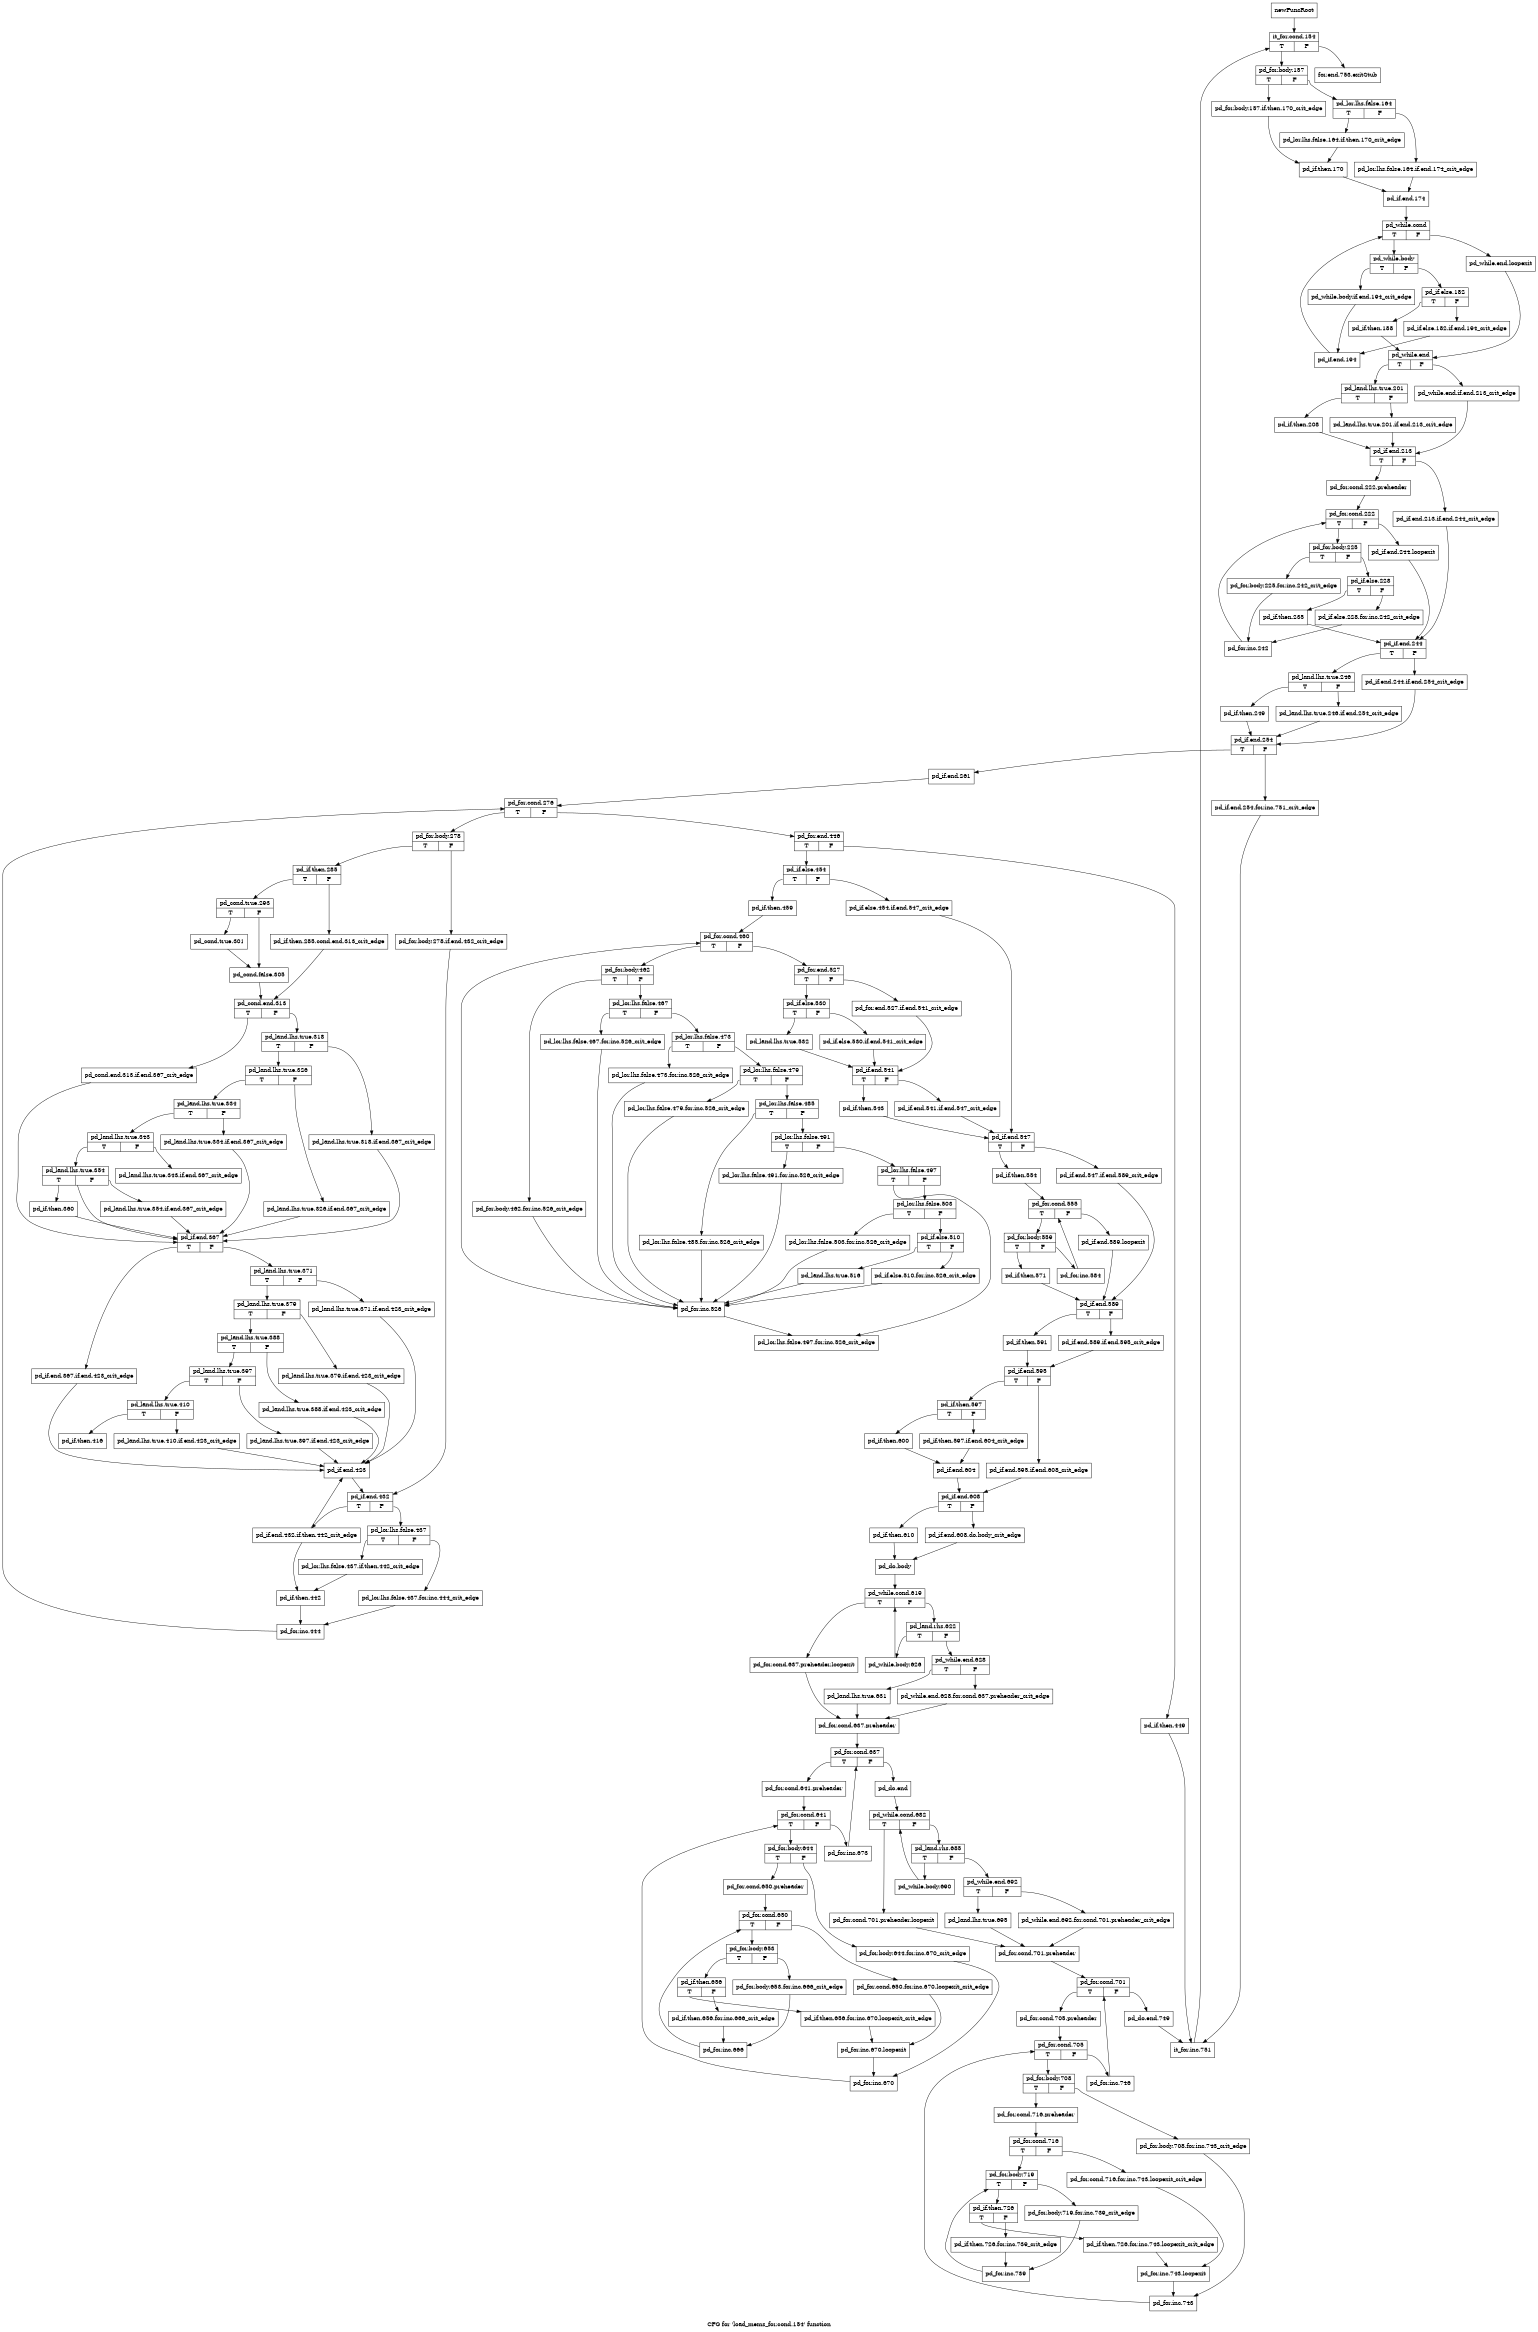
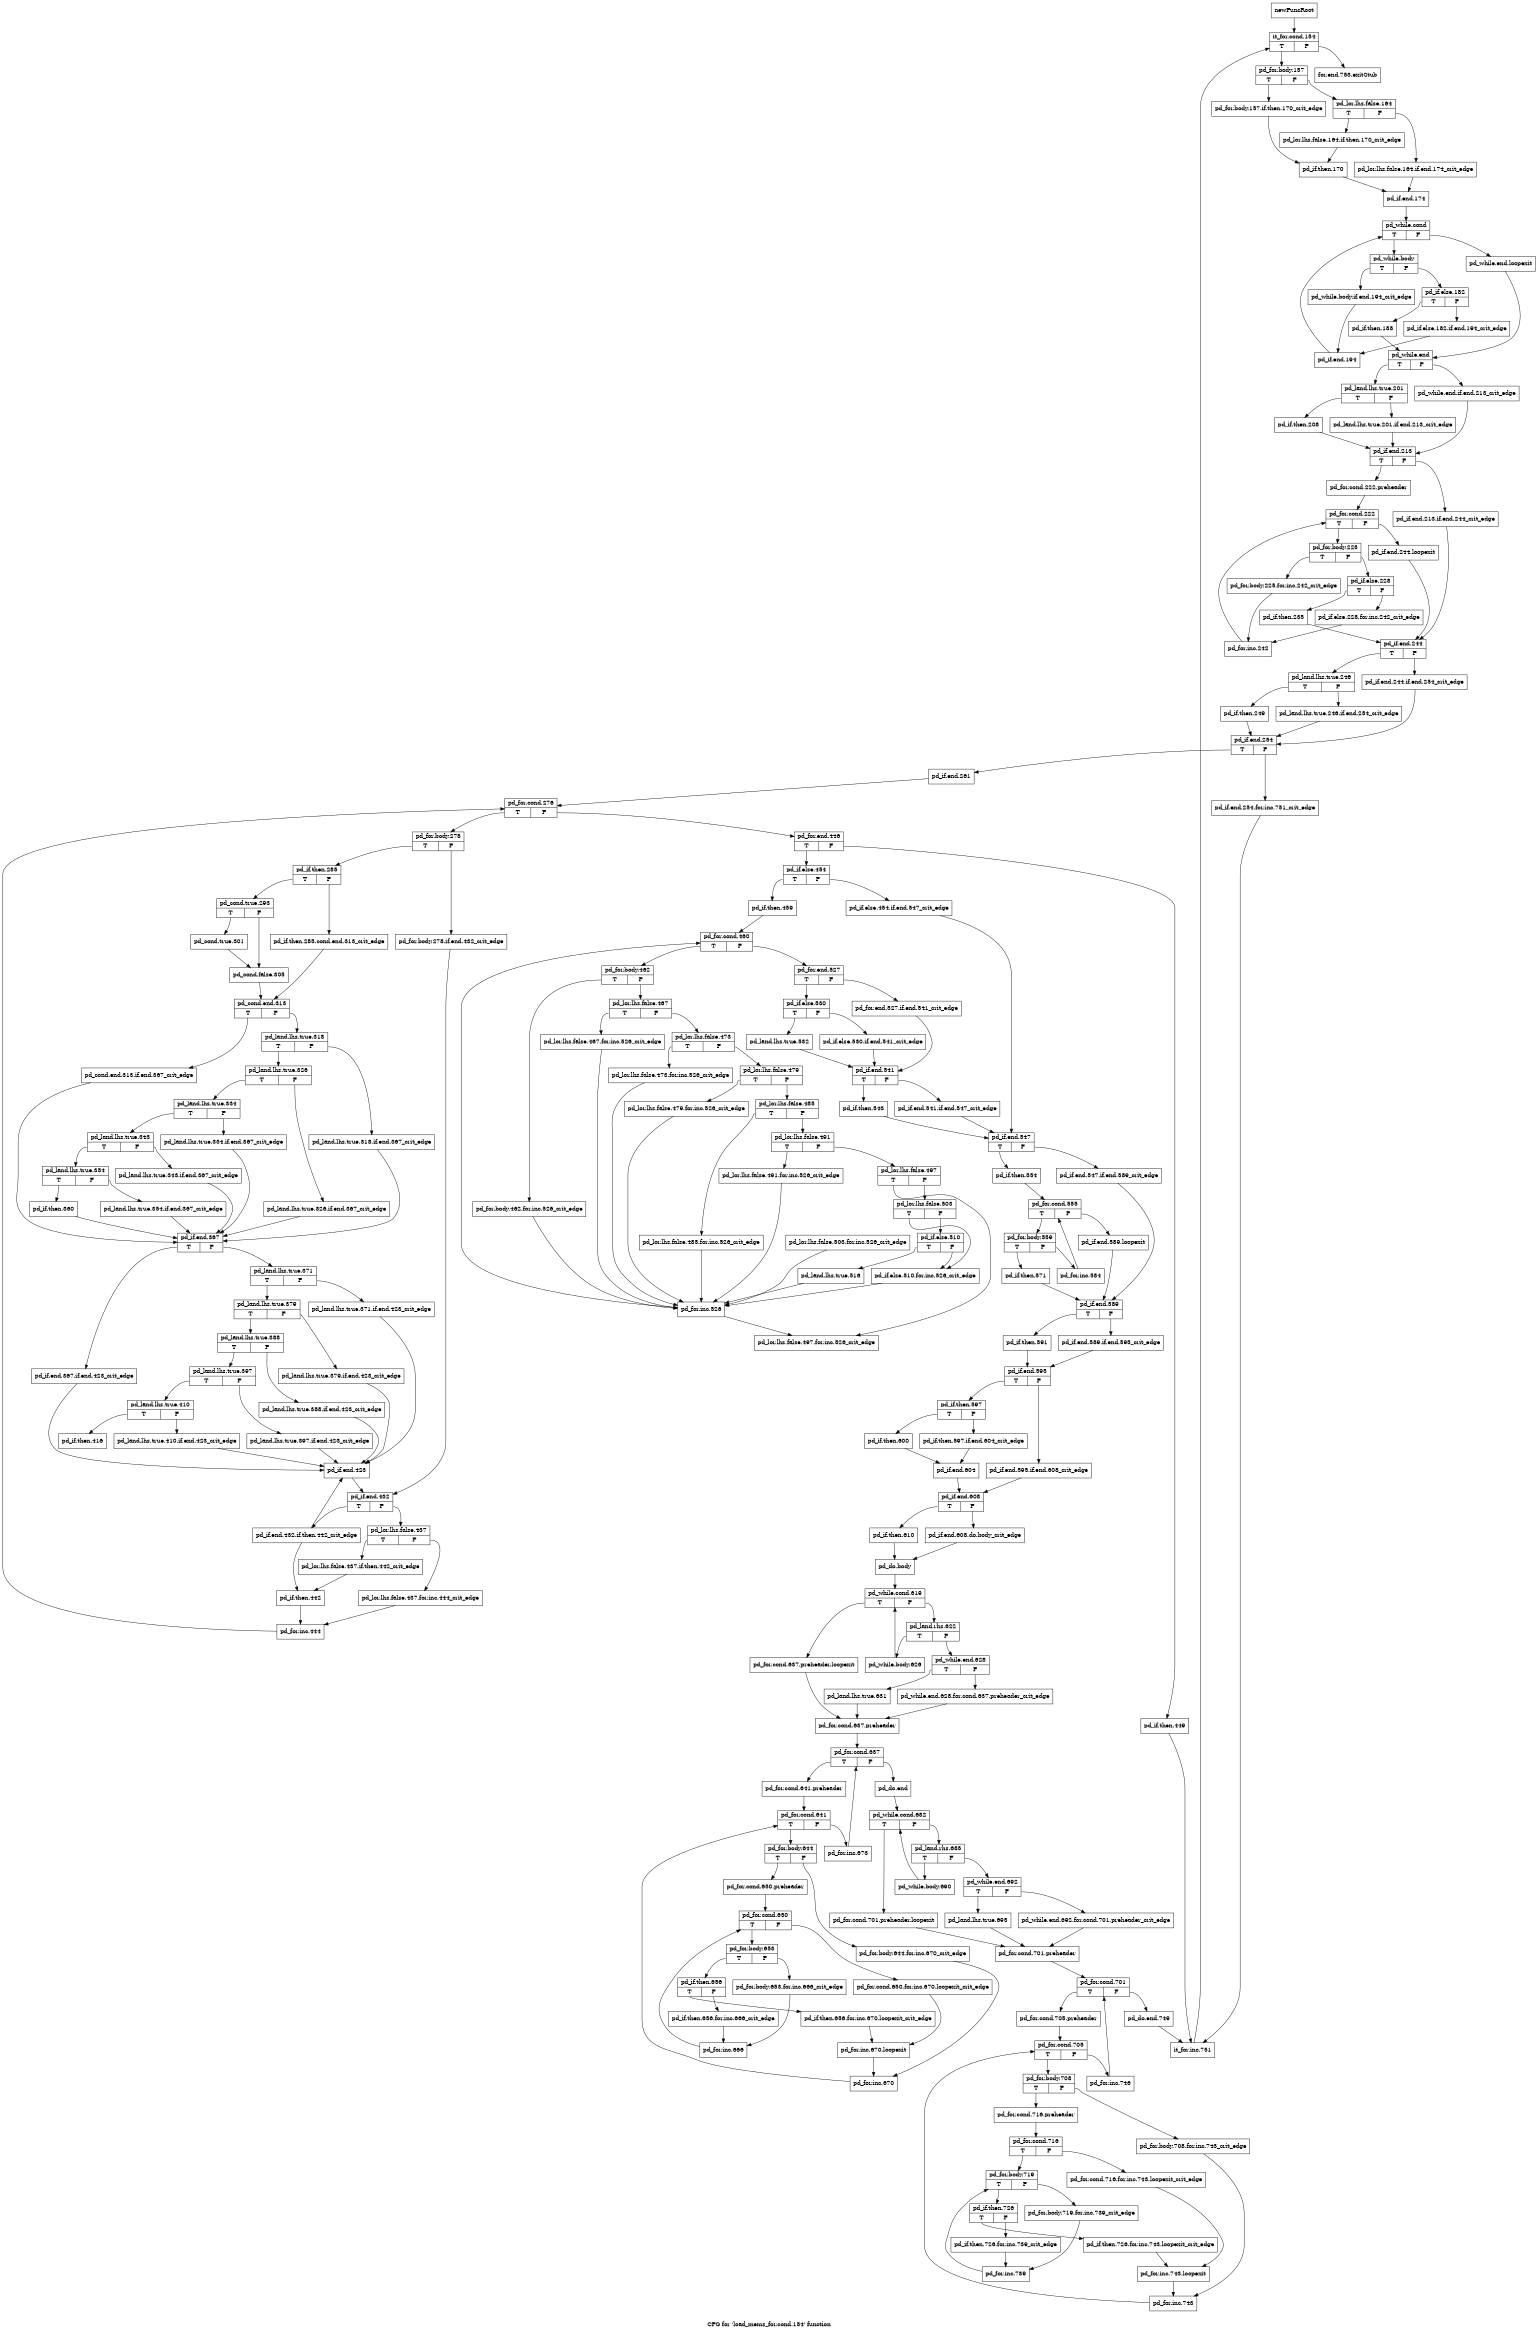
edge "pd_land.lhs.true.354" -> "pd_if.end.367": now "pd_land.lhs.true.343.if.end.367_crit_edge" -> "pd_if.end.367"
edge "pd_lor.lhs.false.503" -> "pd_lor.lhs.false.503.for.inc.526_crit_edge": now "pd_lor.lhs.false.503" -> "pd_if.else.510.for.inc.526_crit_edge"
